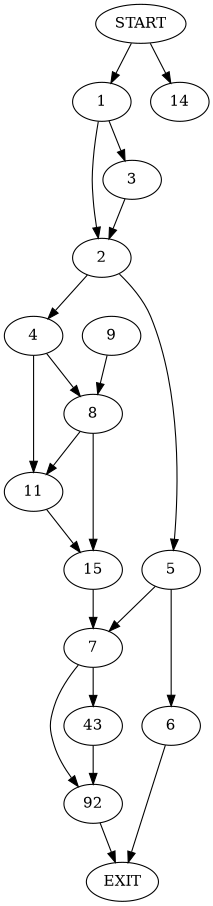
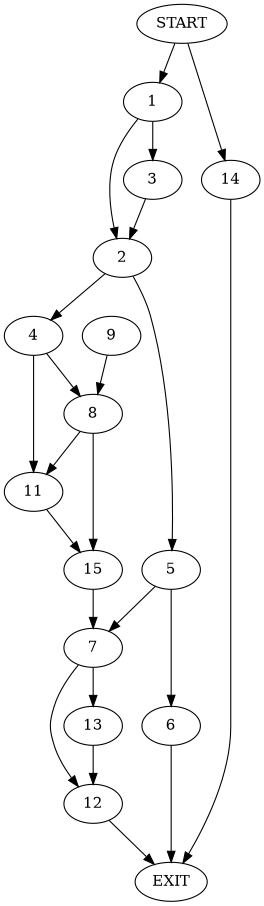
edge "14" -> "EXIT": added
node "43": label "43" -> "13"
node "92": label "92" -> "12"
